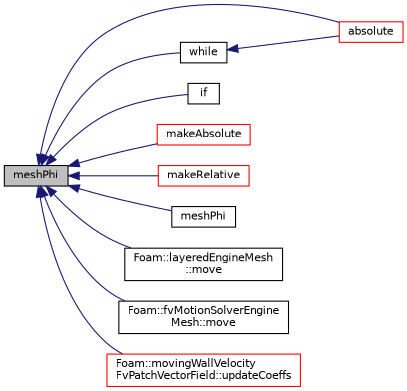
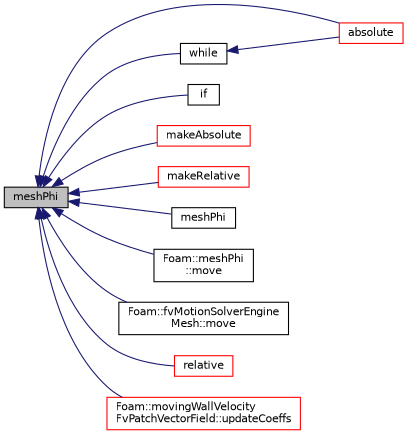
node "Foam::layeredEngineMesh ::move": label "Foam::layeredEngineMesh ::move" -> "Foam::meshPhi ::move"
node "relative": added
